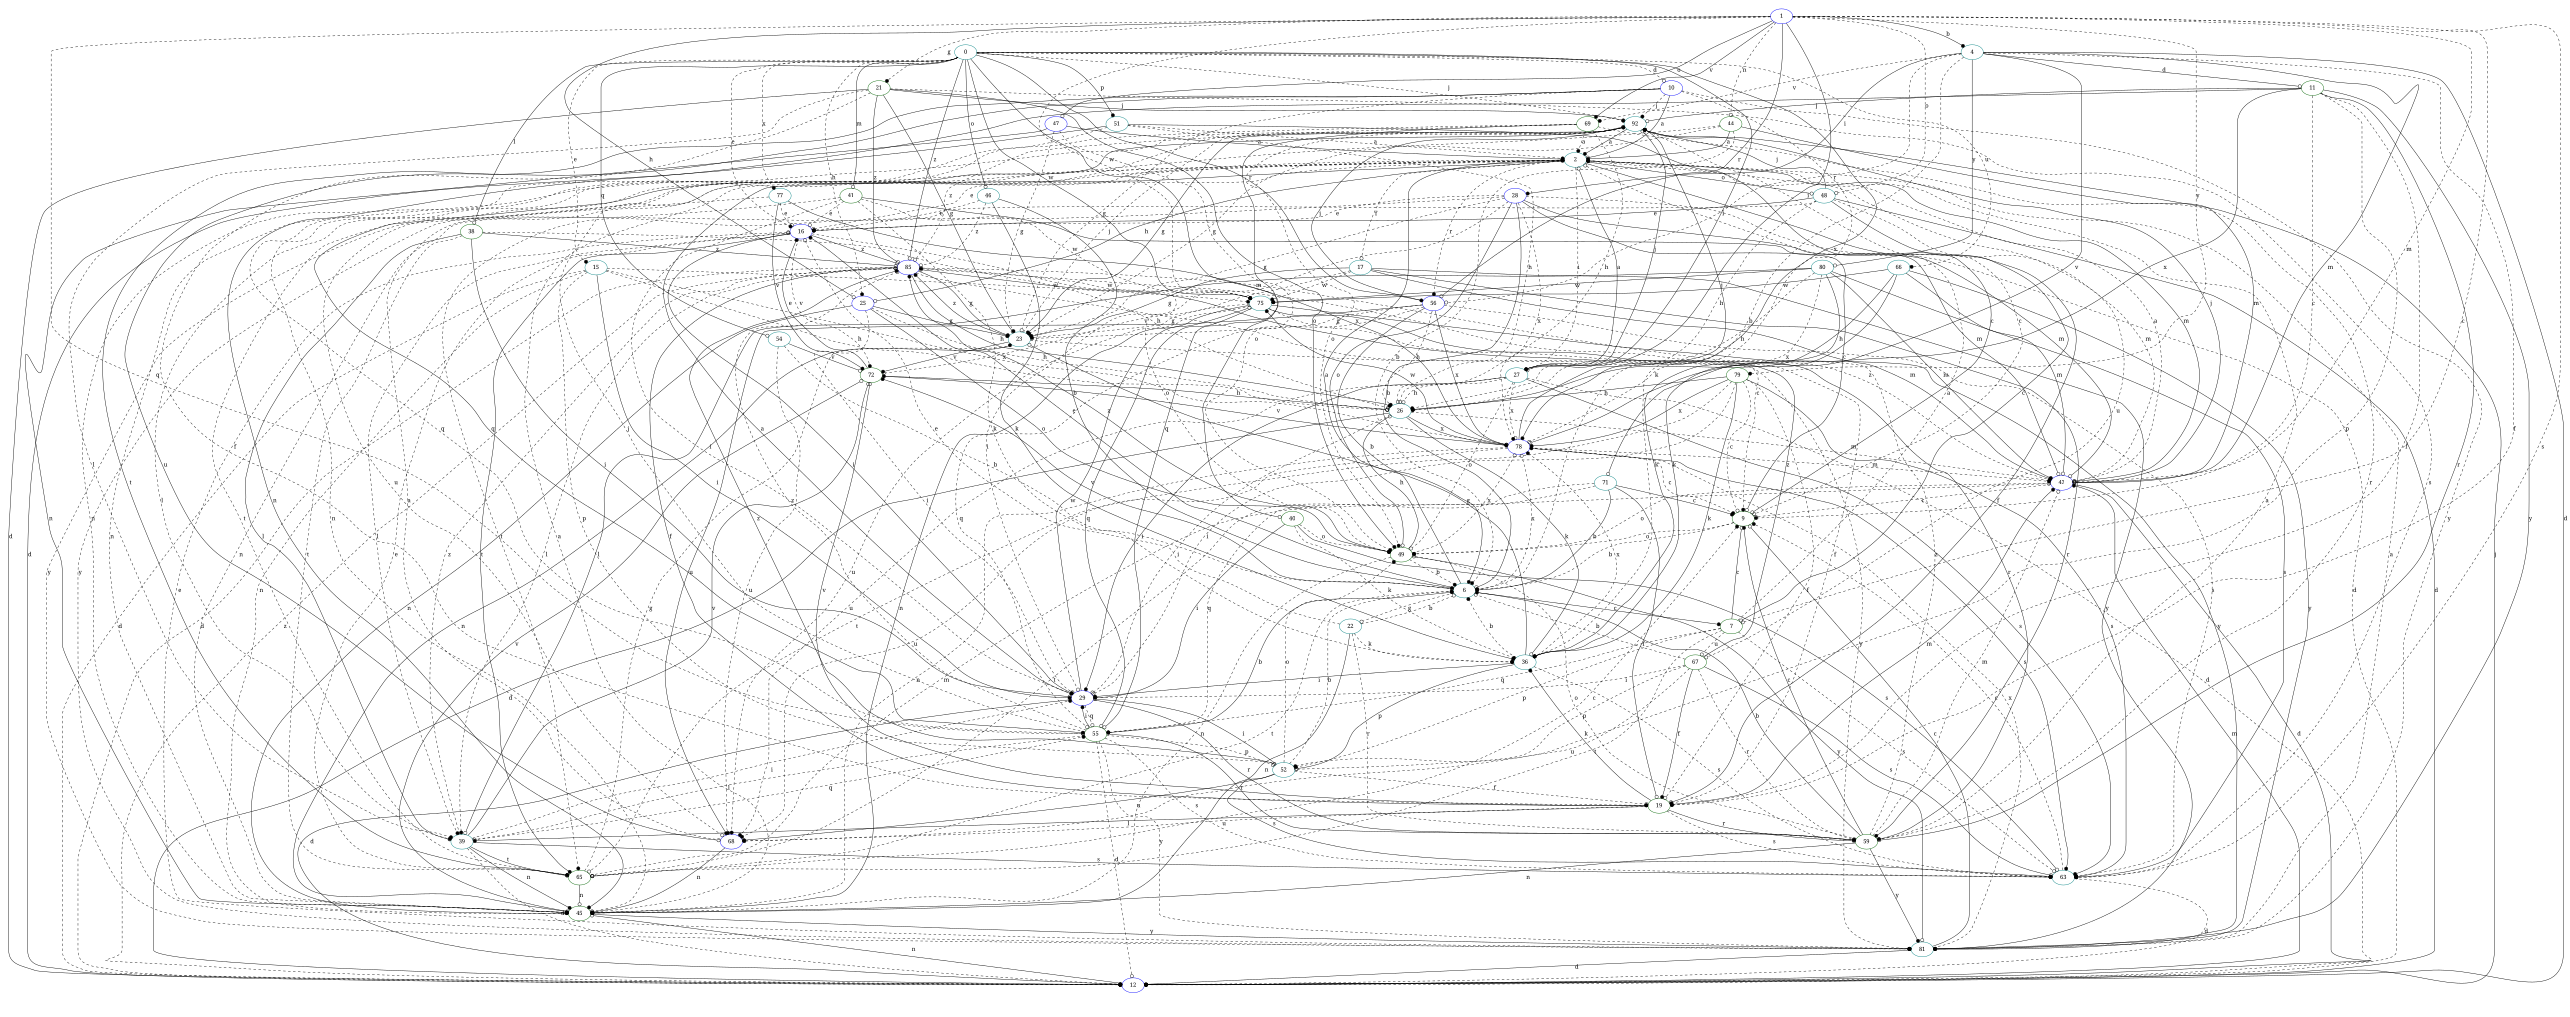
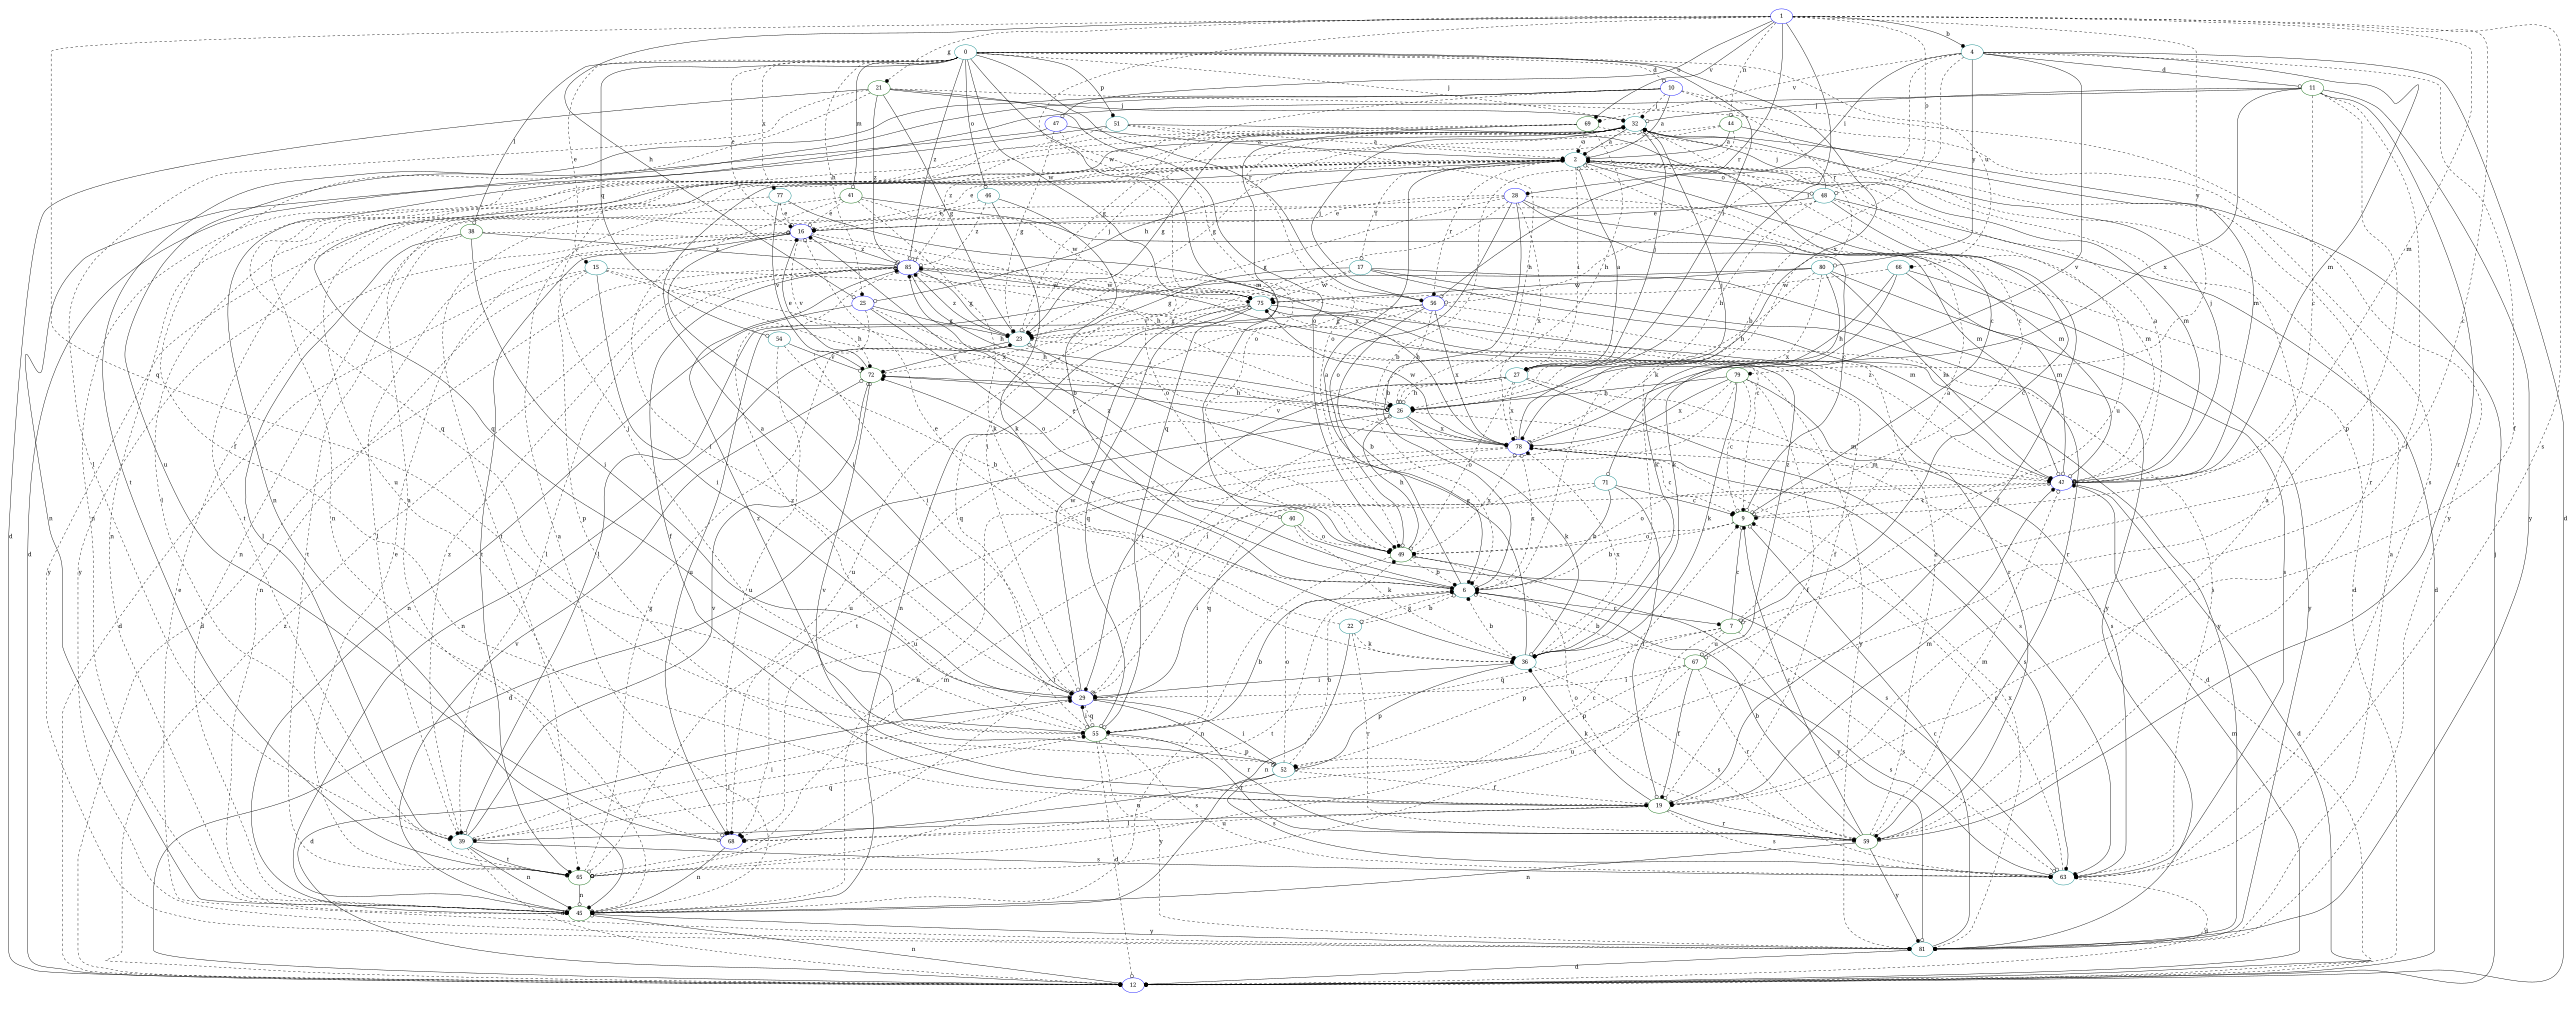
node "92": label "92" -> "32"
edge "66" -> "75": style solid -> dashed
